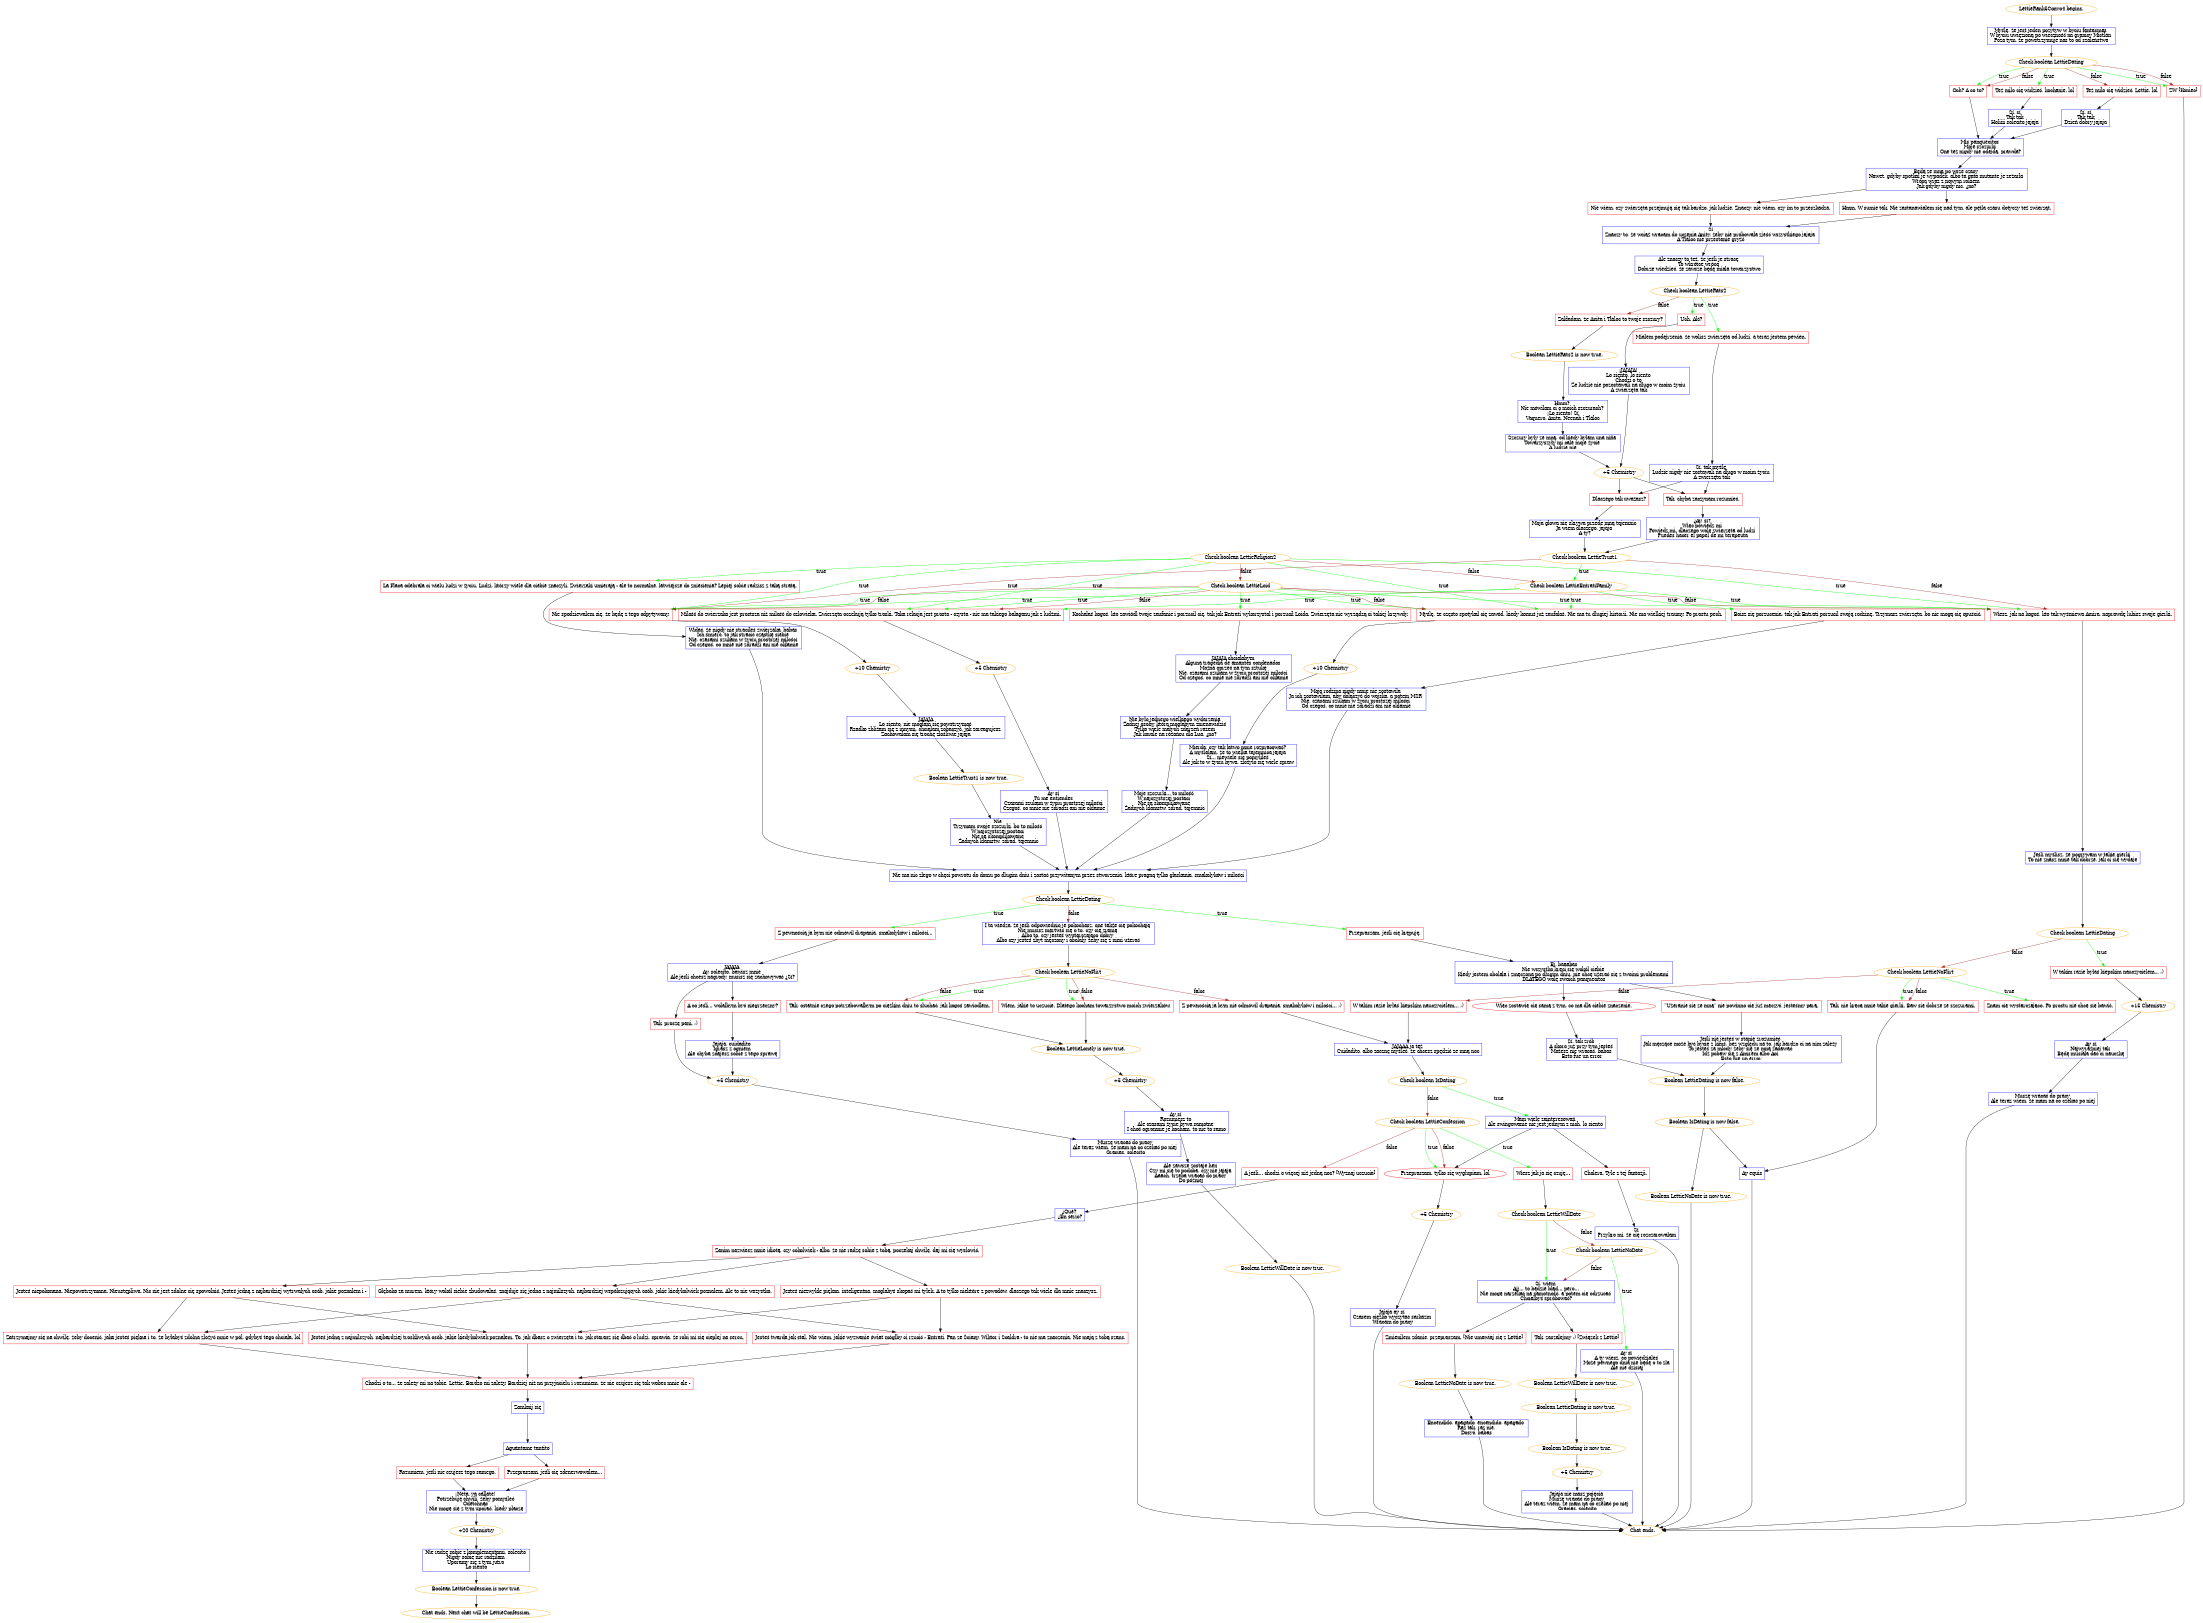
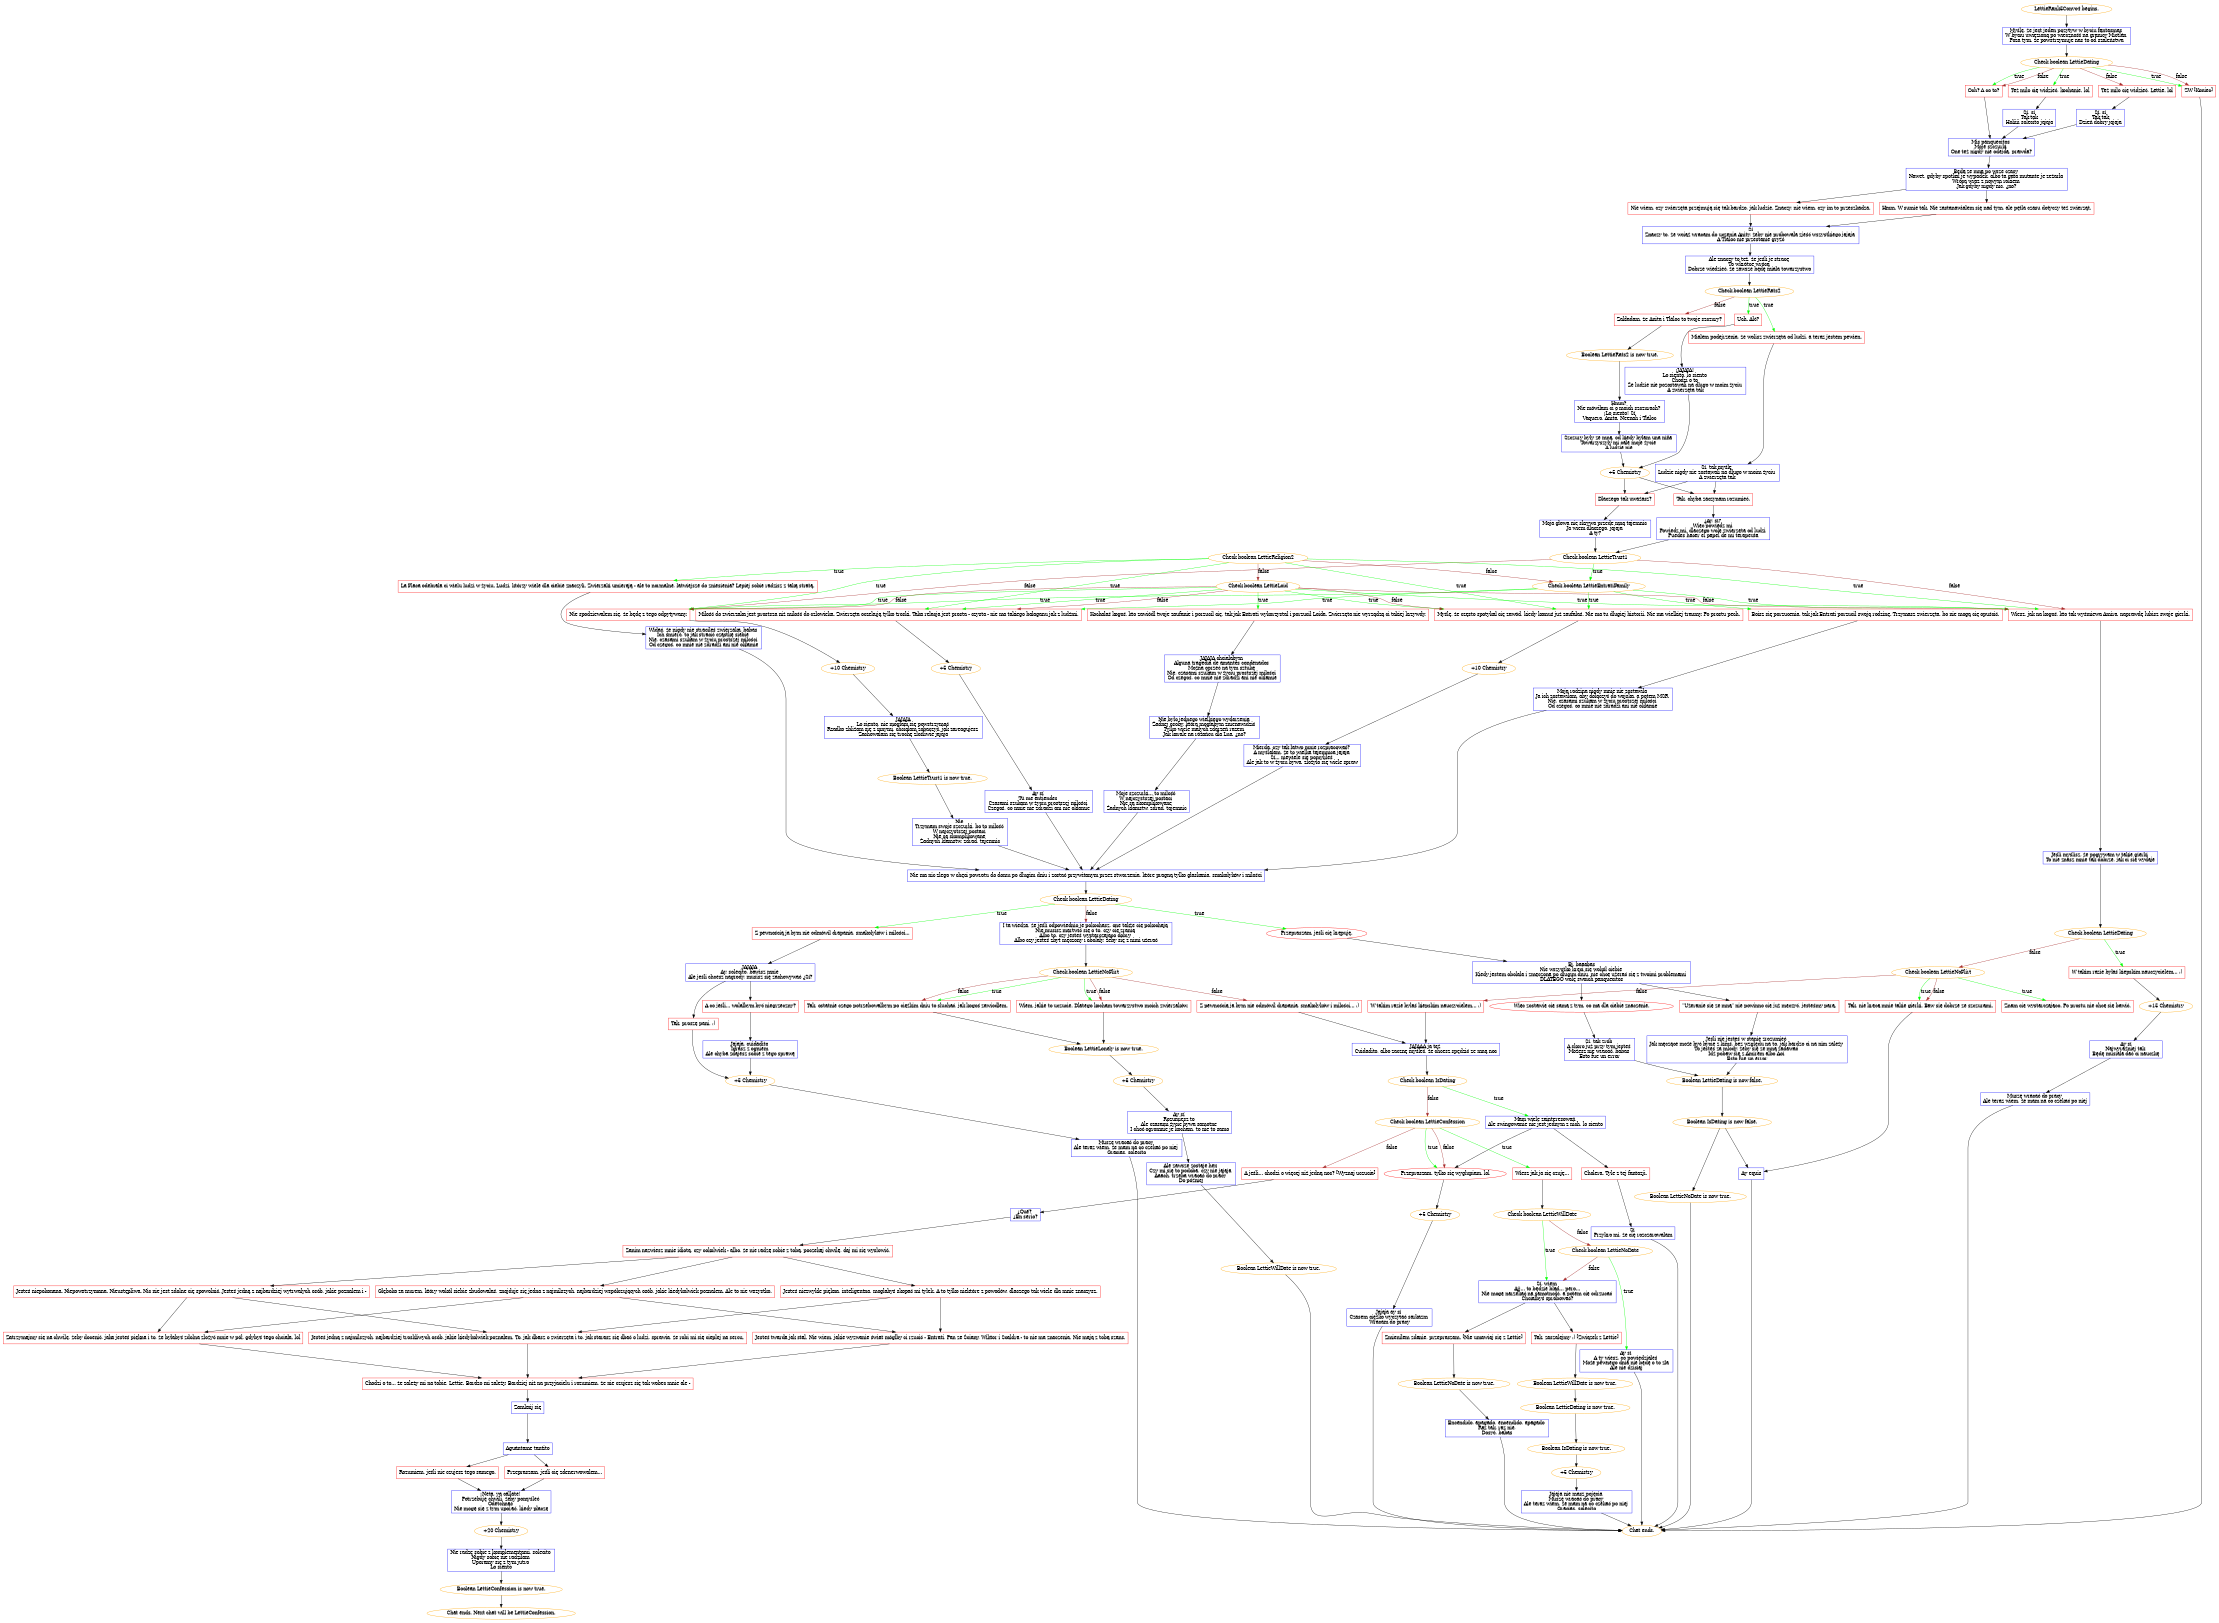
edge "Check boolean LettieTrust1" -> "Nie spodziewałem się, że będę z tego odpytywany.": label "true" -> "false"
node "Przepraszam, jeśli cię krępuję.": shape box -> ellipse
